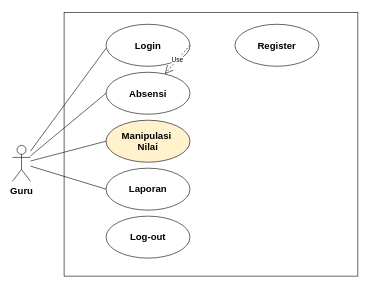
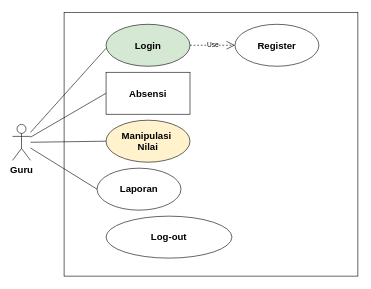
node "Login": fillcolor #ffffff -> #d5e8d4
edge "Login" -> "Absensi": now "Login" -> "Register"
node "Absensi": shape ellipse -> rectangle
node "Guru": moved (21, 164) -> (21, 143)
node "Laporan": moved (148, 189) -> (139, 189)
node "Log-out": size 84x42 -> 126x42
